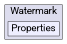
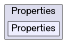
cluster "Watermark": label "Watermark" -> "Properties"
